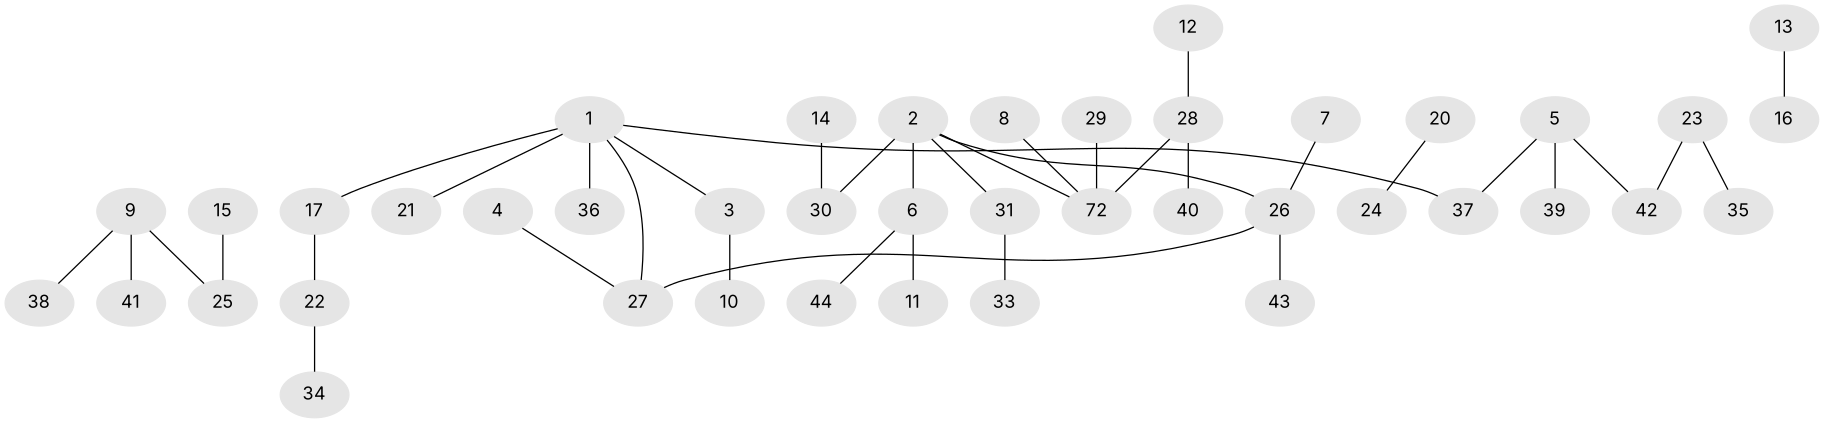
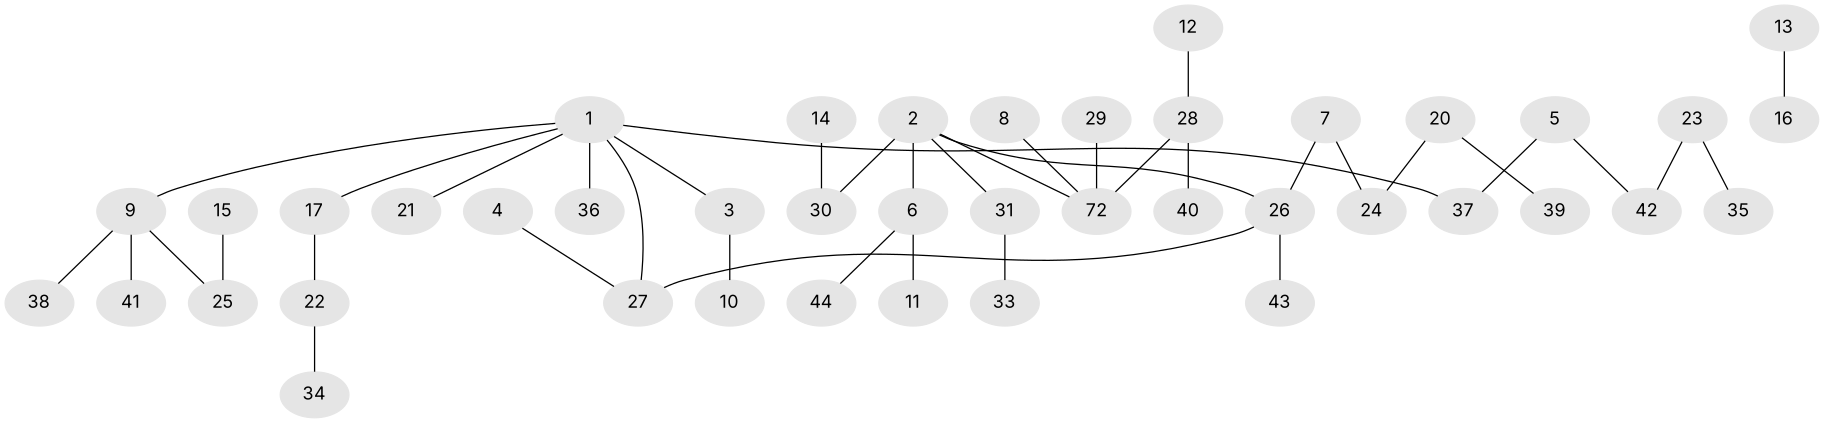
edge "1" -- "9": added
edge "7" -- "24": added
edge "5" -- "39": now "20" -- "39"
